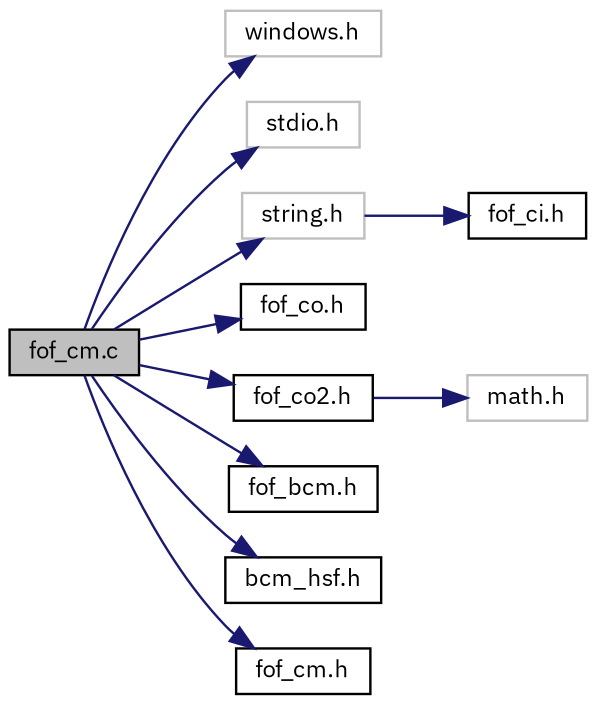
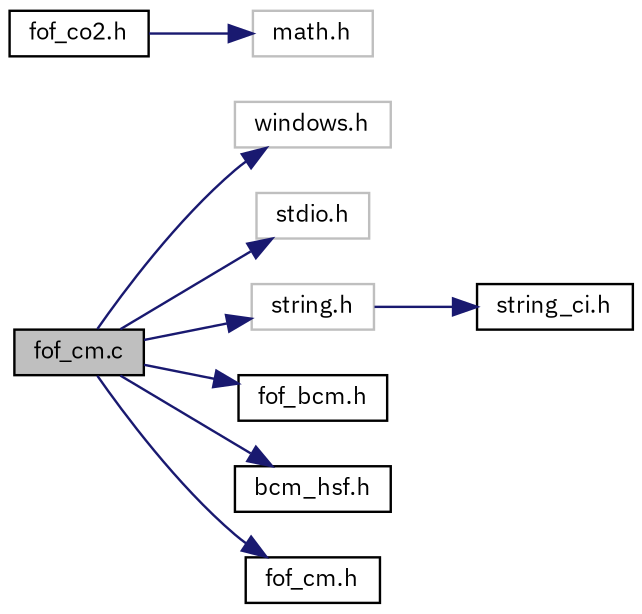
node "fof_ci.h": label "fof_ci.h" -> "string_ci.h"
node "fof_co.h": removed
edge "fof_cm.c" -> "fof_co2.h": removed
